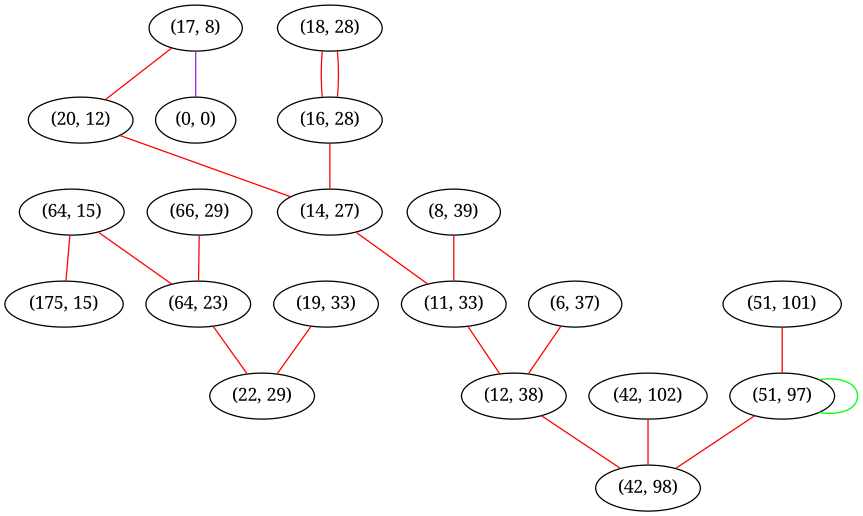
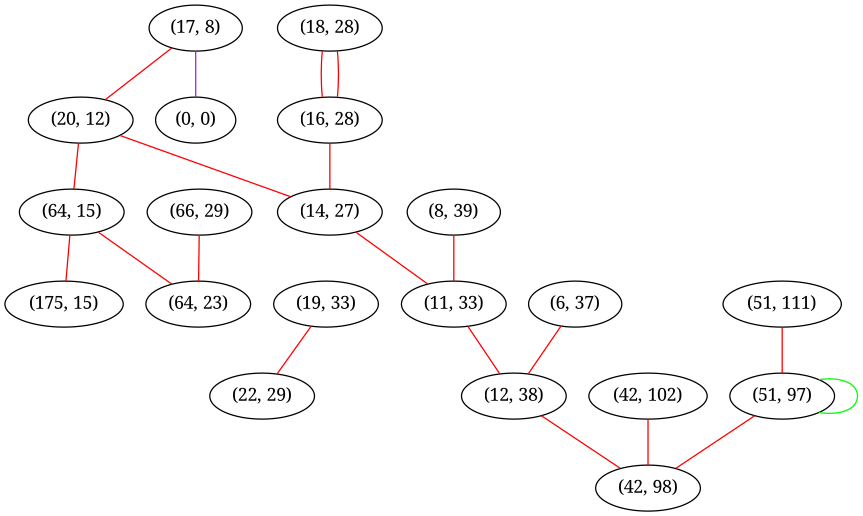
edge "(20, 12)" -- "(64, 15)": added
node "(51, 101)": label "(51, 101)" -> "(51, 111)"
edge "(64, 23)" -- "(22, 29)": removed
